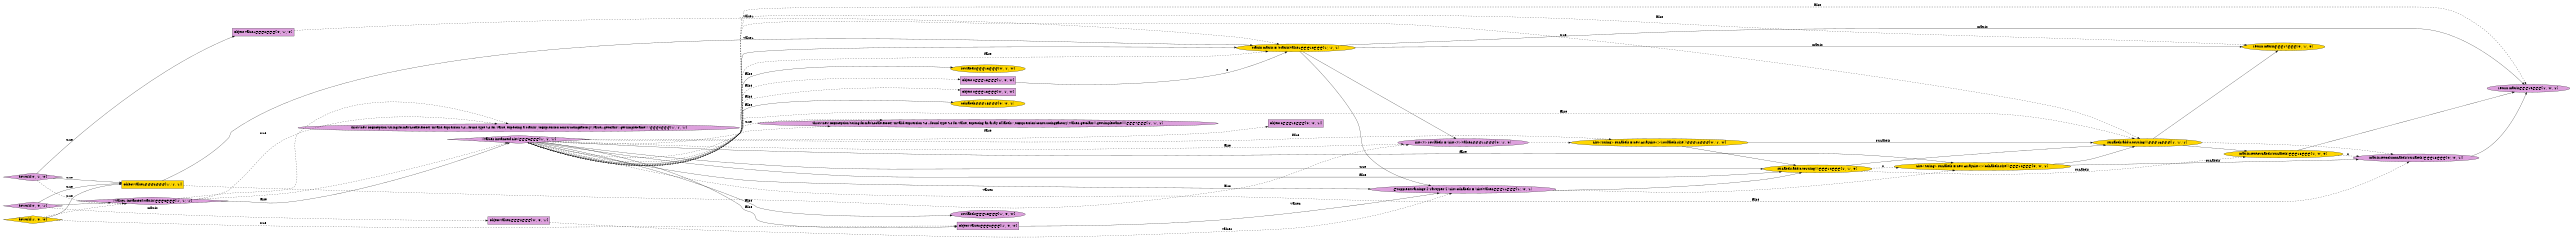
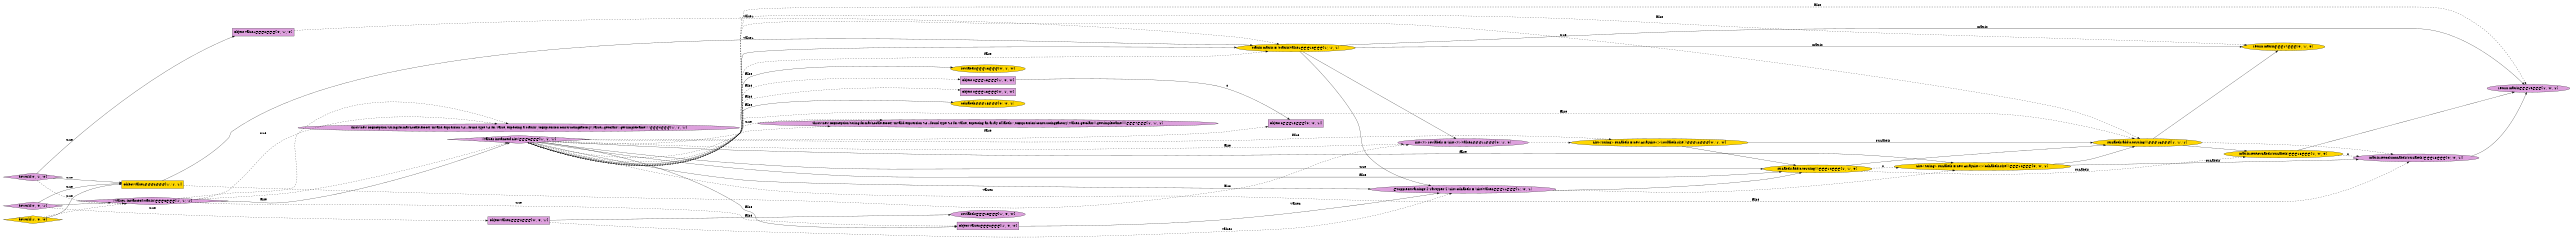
edge "Object o@@@15@@@['1', '0', '0']" -> "Matrix matrix = (Matrix)value1@@@10@@@['1', '1', '1']": now "Object o@@@15@@@['1', '0', '0']" -> "Object o@@@15@@@['0', '0', '1']"
edge "!(value2 instanceof List)@@@6@@@['1', '1', '1']" -> "rowlabels@@@15@@@['1', '0', '0']": now "Object value2@@@2@@@['0', '0', '1']" -> "rowlabels@@@15@@@['1', '0', '0']"
edge "doWork['0', '0', '1']" -> "Object value2@@@2@@@['0', '0', '1']": label "matrix" -> "true"
edge "doWork['1', '0', '0']" -> "Object value2@@@2@@@['1', '0', '0']": now "!(value1 instanceof Matrix)@@@3@@@['1', '1', '1']" -> "Object value2@@@2@@@['1', '0', '0']"
